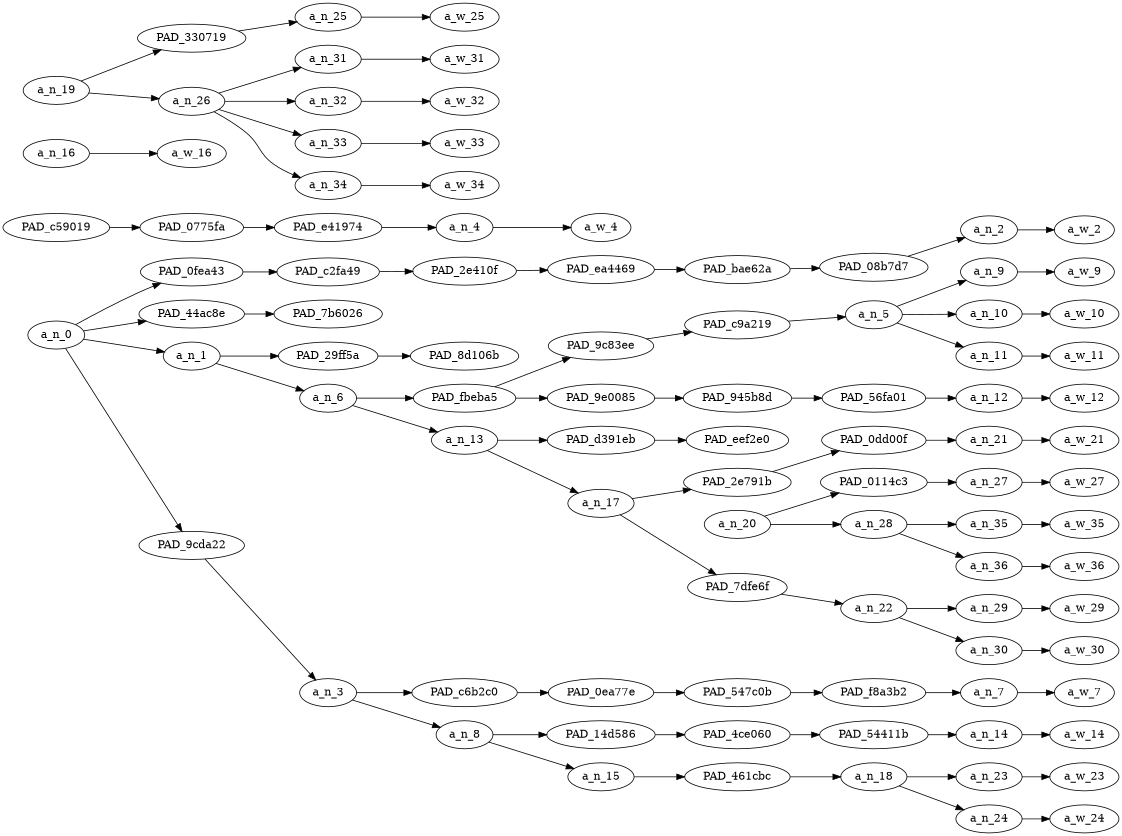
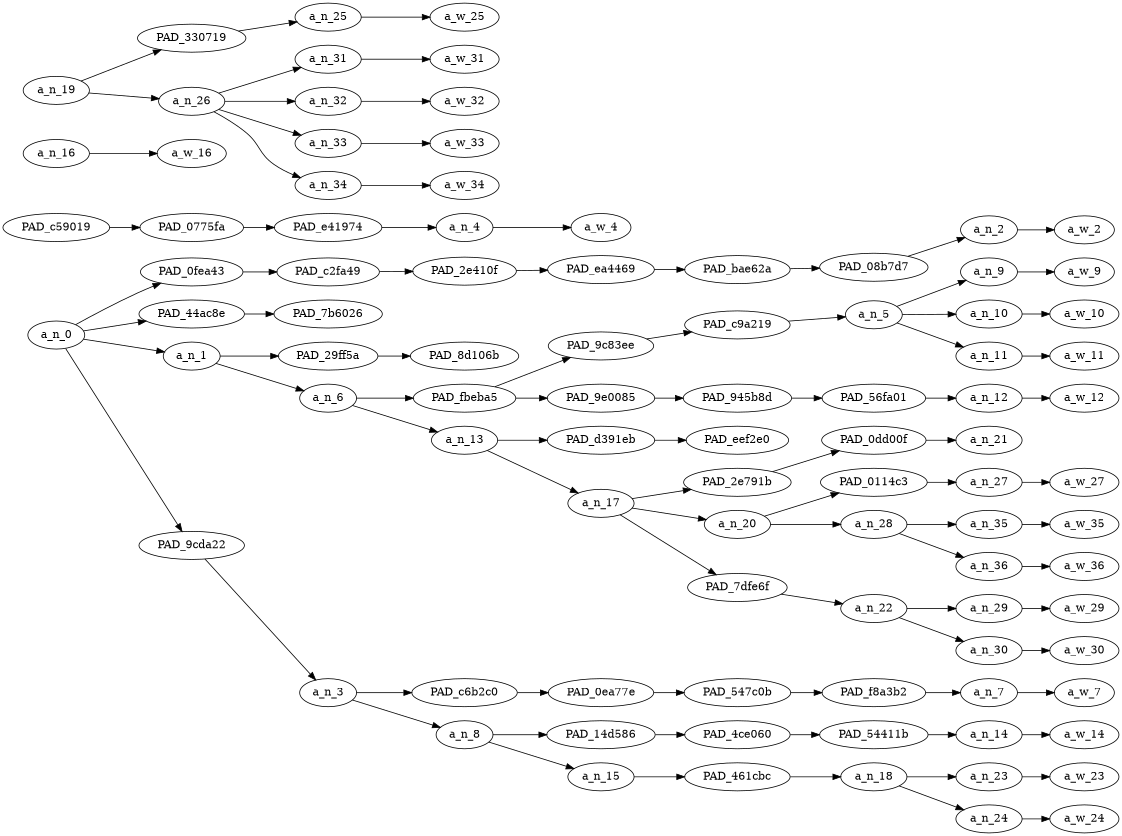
node "a_w_21": removed
edge "a_n_17" -> "a_n_20": added
